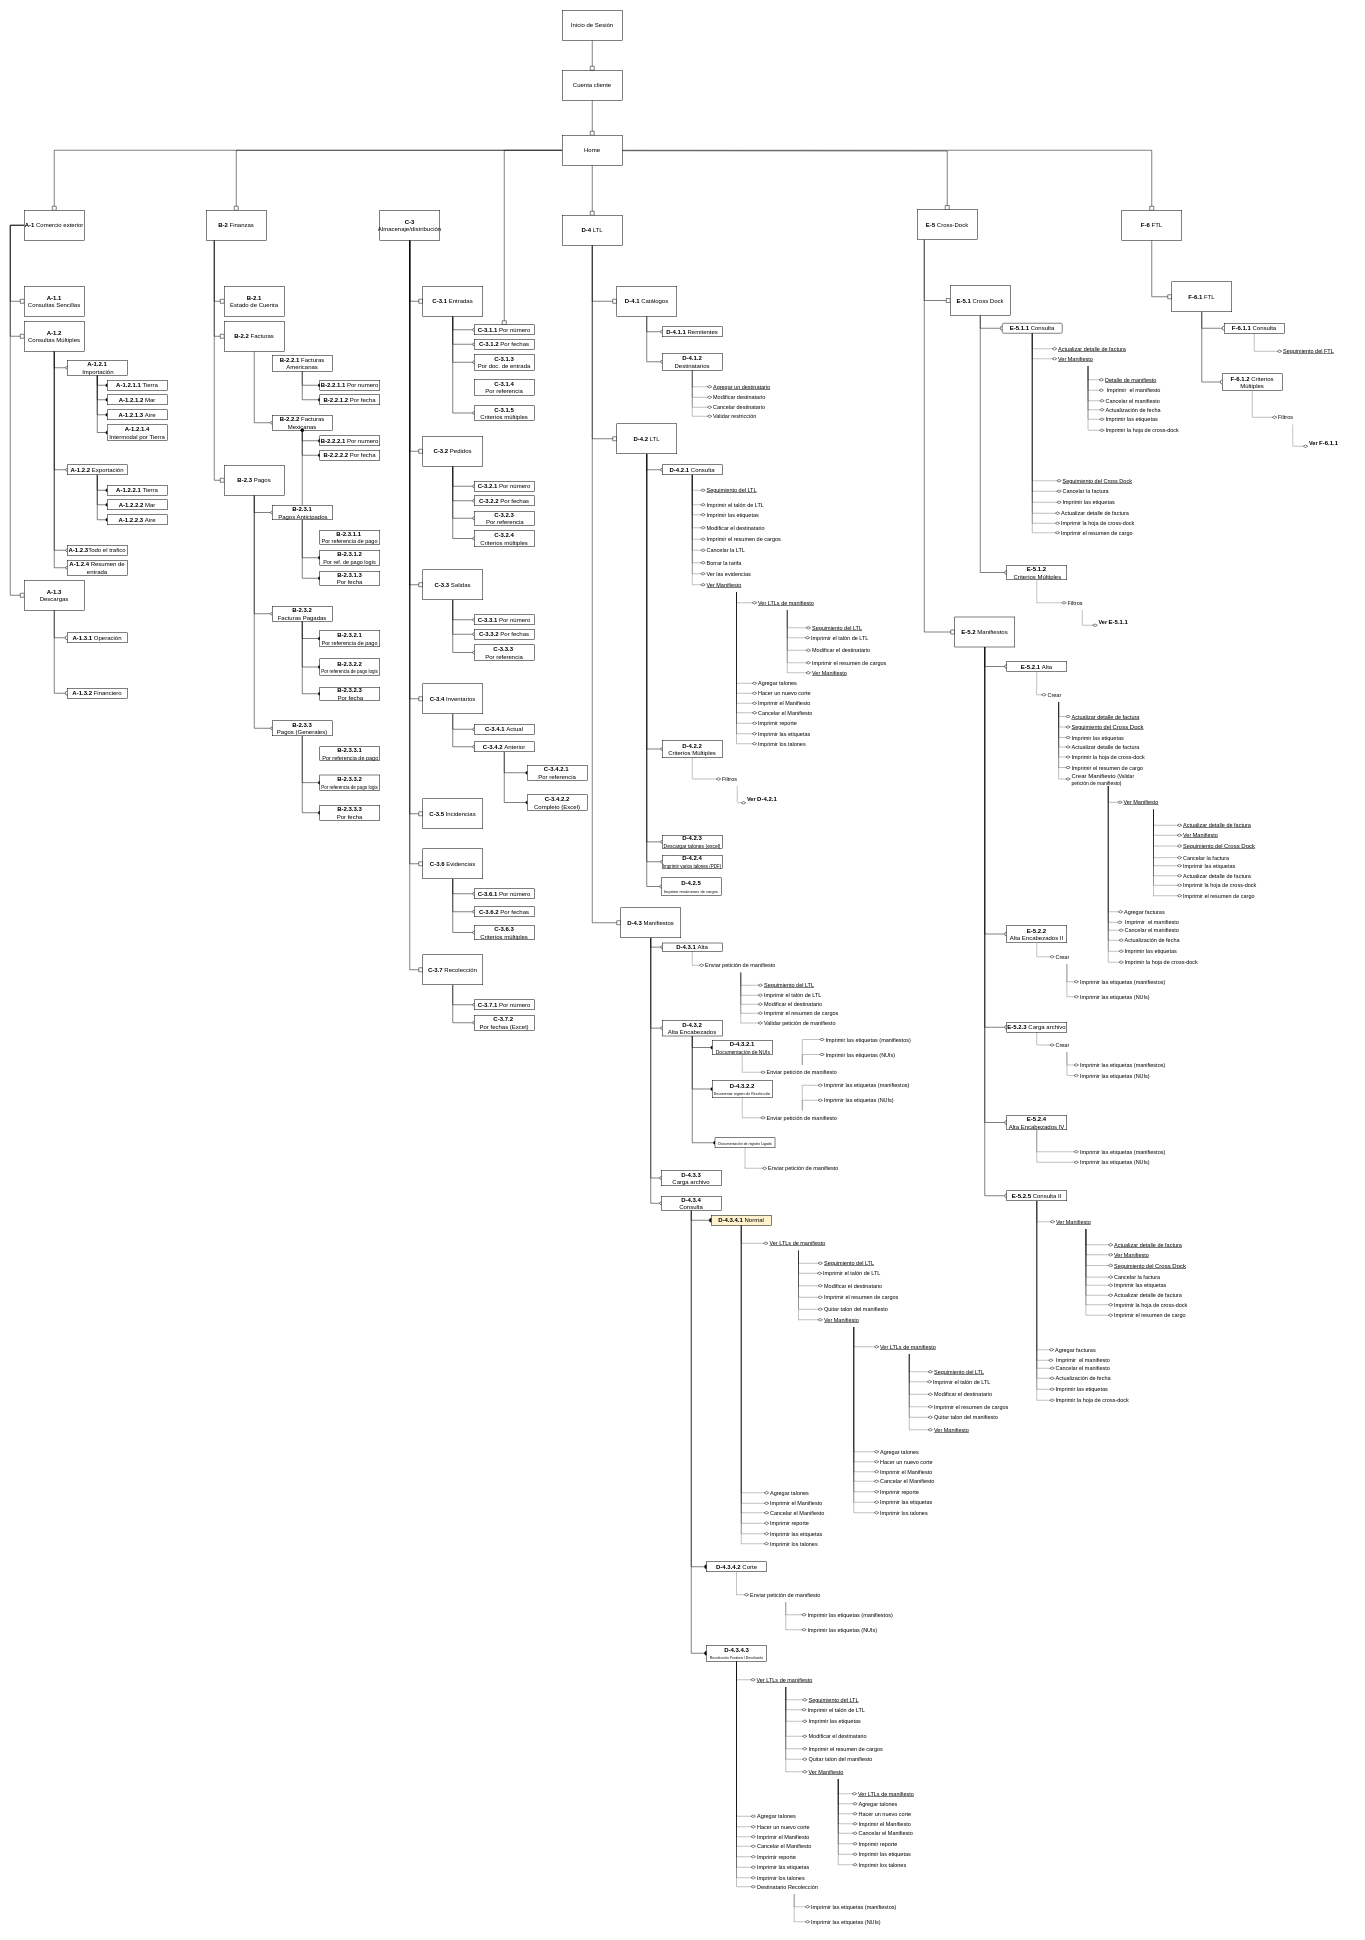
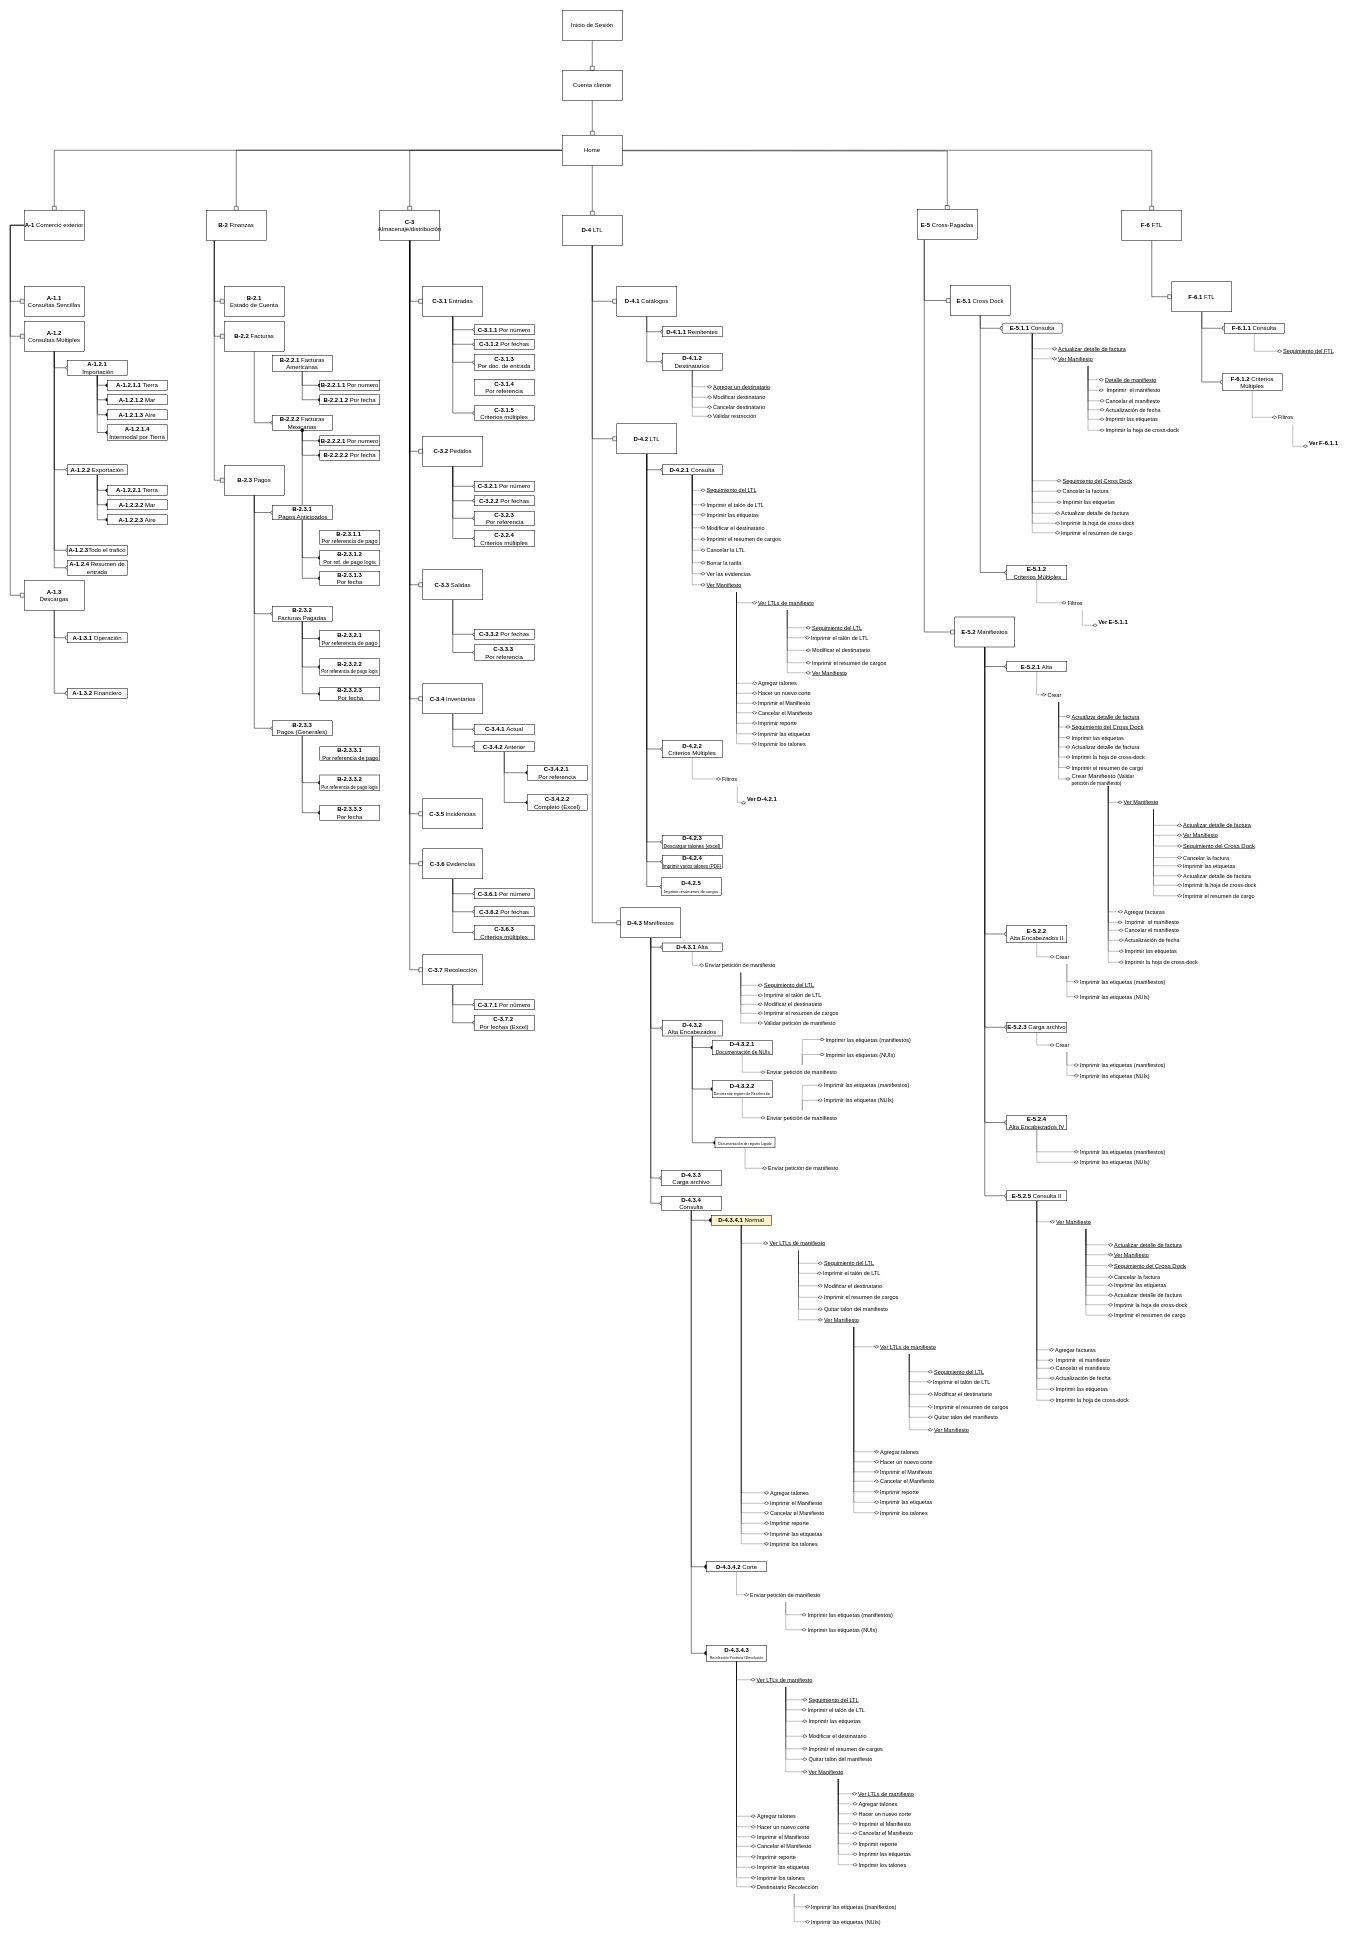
node "E-5 Cross-Dock": label "E-5 Cross-Dock" -> "E-5 Cross-Pagadas"
edge "Home" -> "C-3.1.1 Por número": now "Home" -> "C-3 Almacenaje/distribución"
edge "C-3.3 Salidas" -> "C-3.3.1 Por número": removed
node "C-3.3.1 Por número": removed
